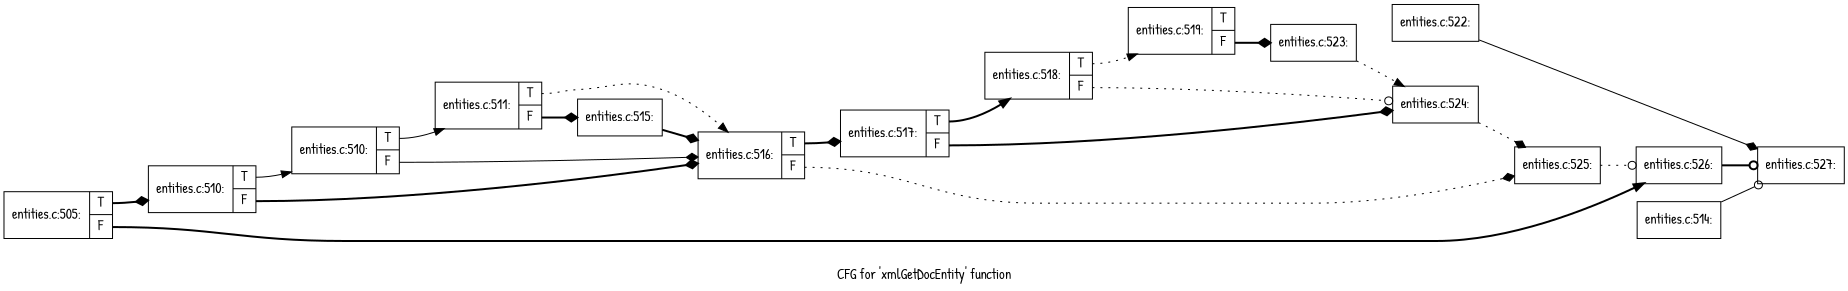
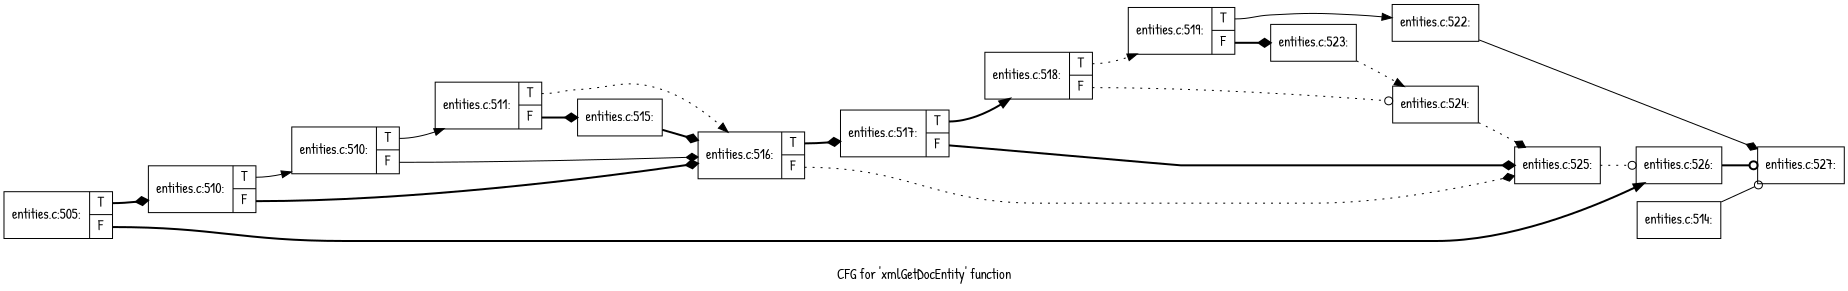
edge "entities.c:519:" -> "entities.c:522:": added
edge "entities.c:517:" -> "entities.c:524:": now "entities.c:517:" -> "entities.c:525:"
